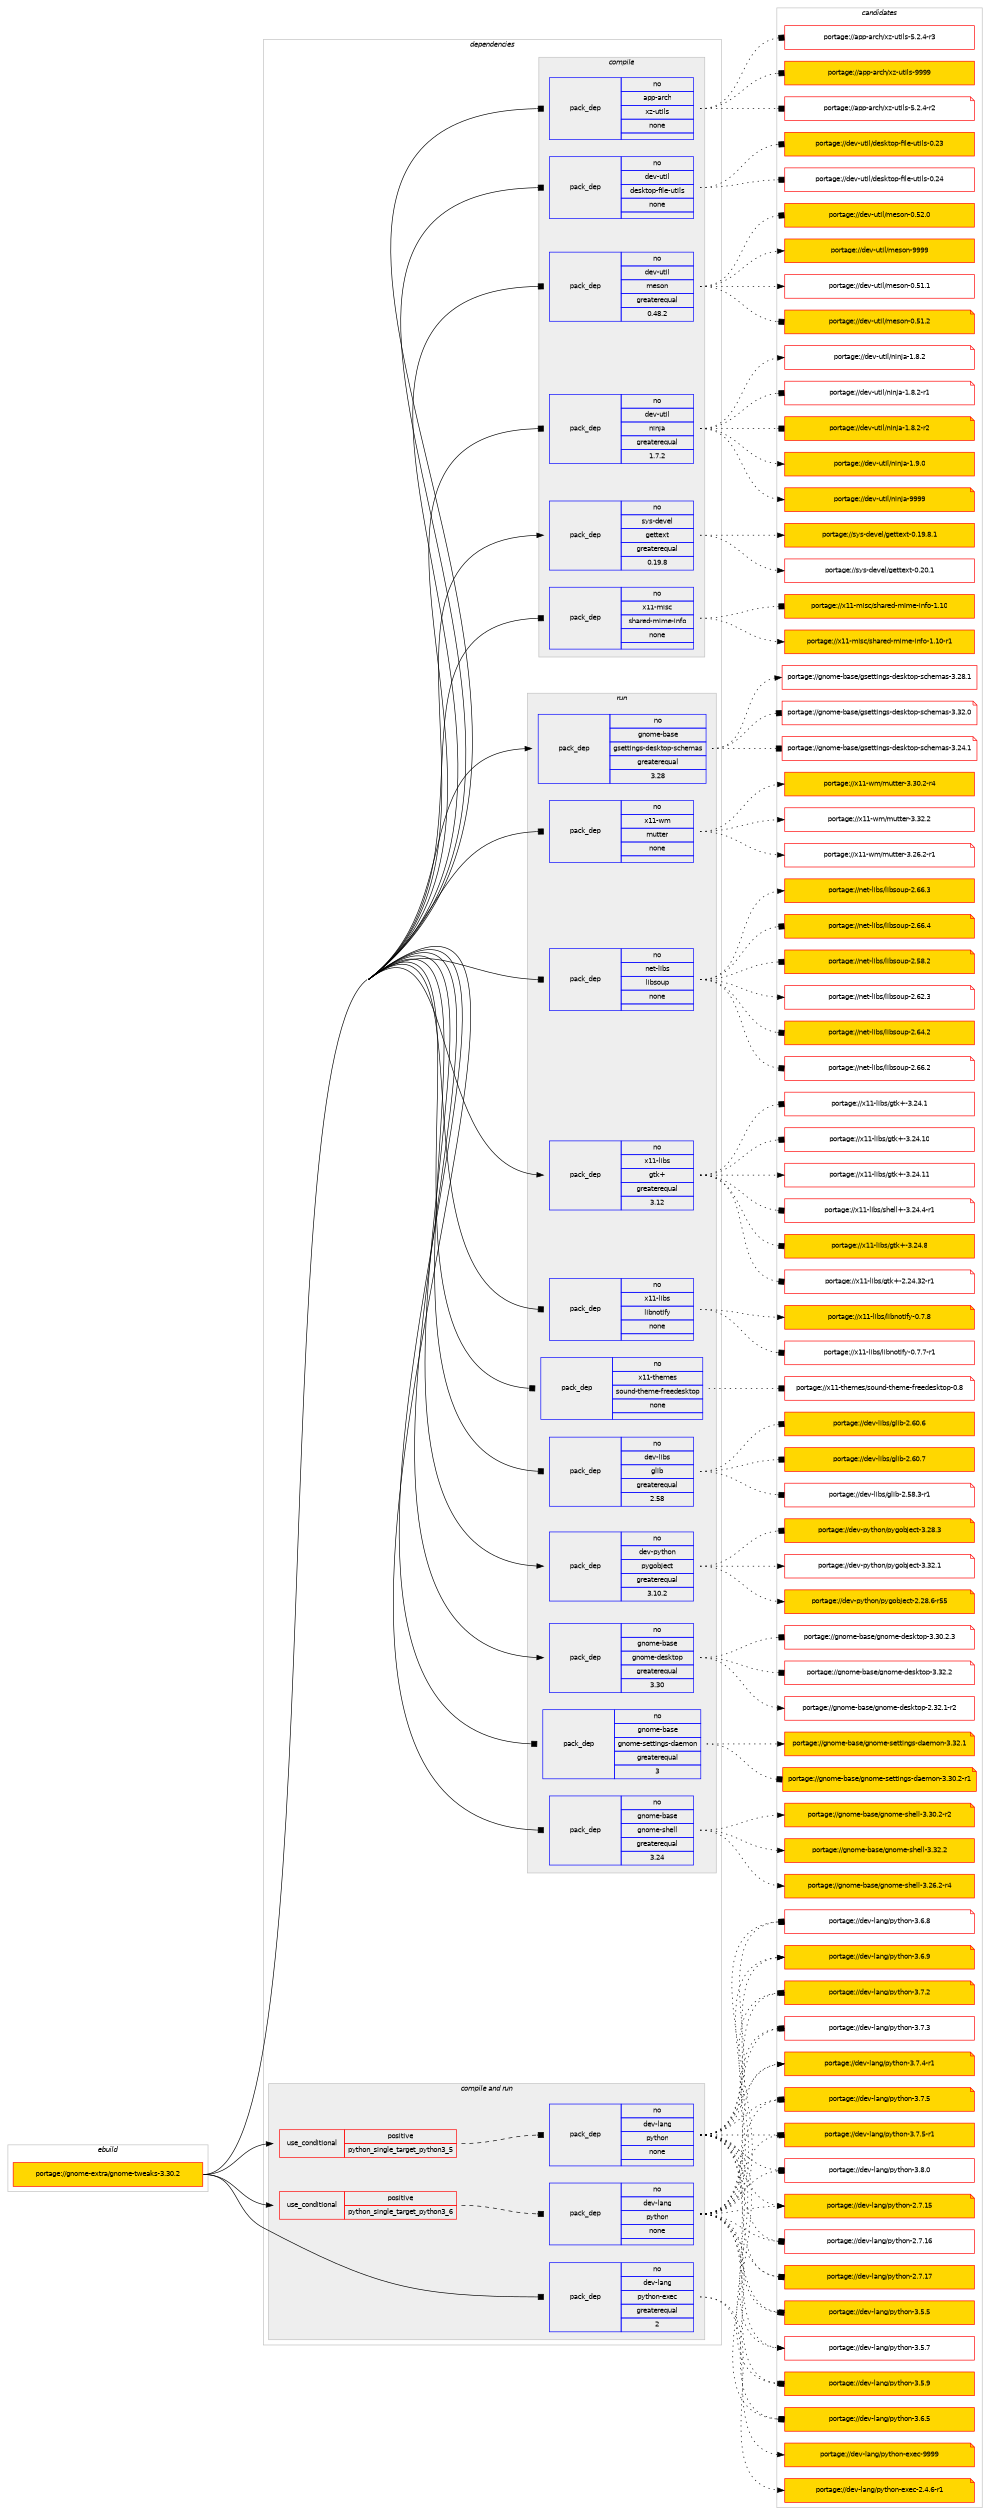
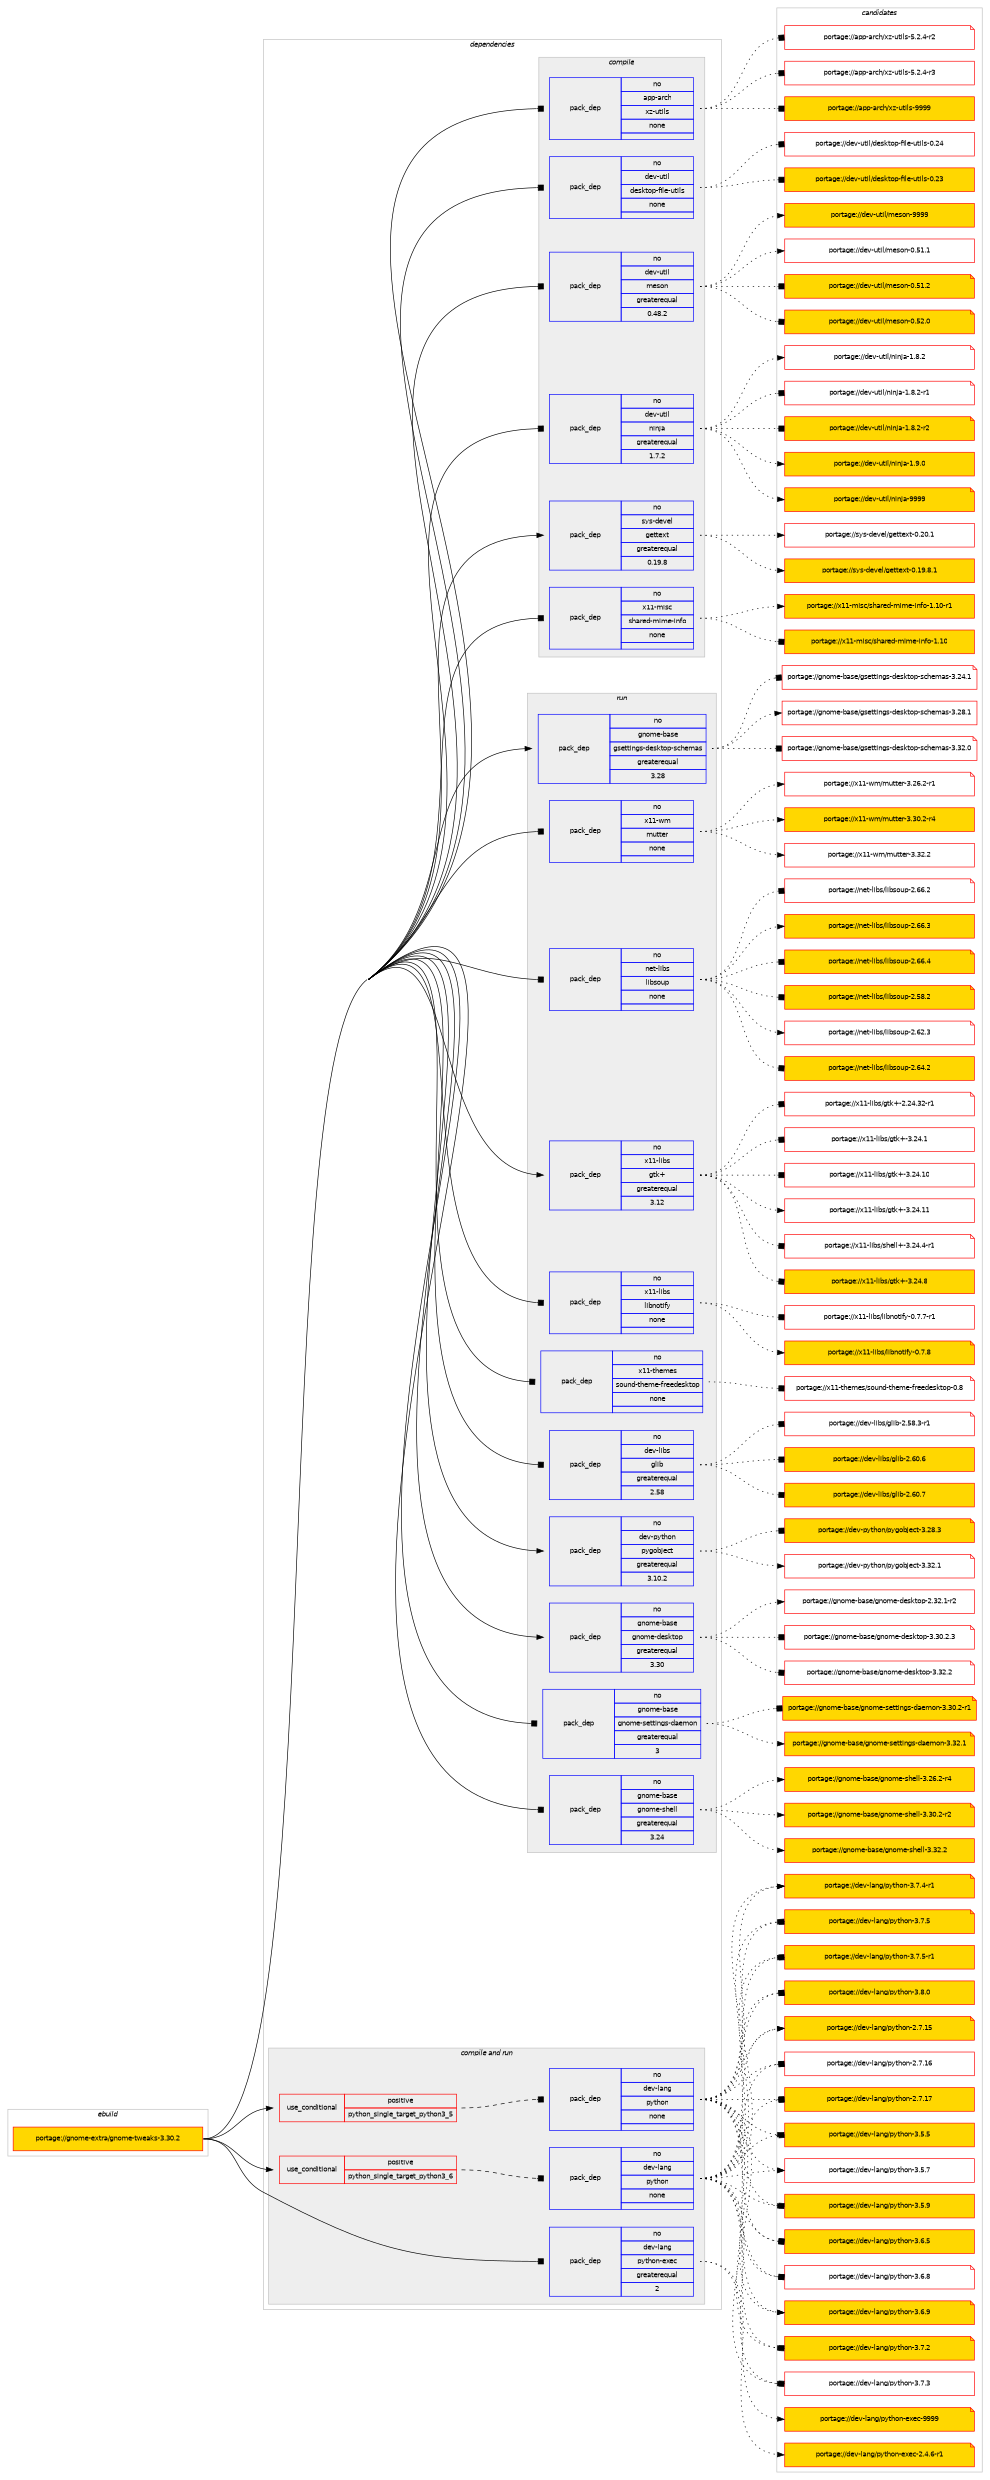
node "portage://dev-util/meson-0.52.0": shape box -> note
node "portage://dev-python/pygobject-2.28.6-r55": removed
node "portage://dev-lang/python-3.8.0": fillcolor white -> gold
